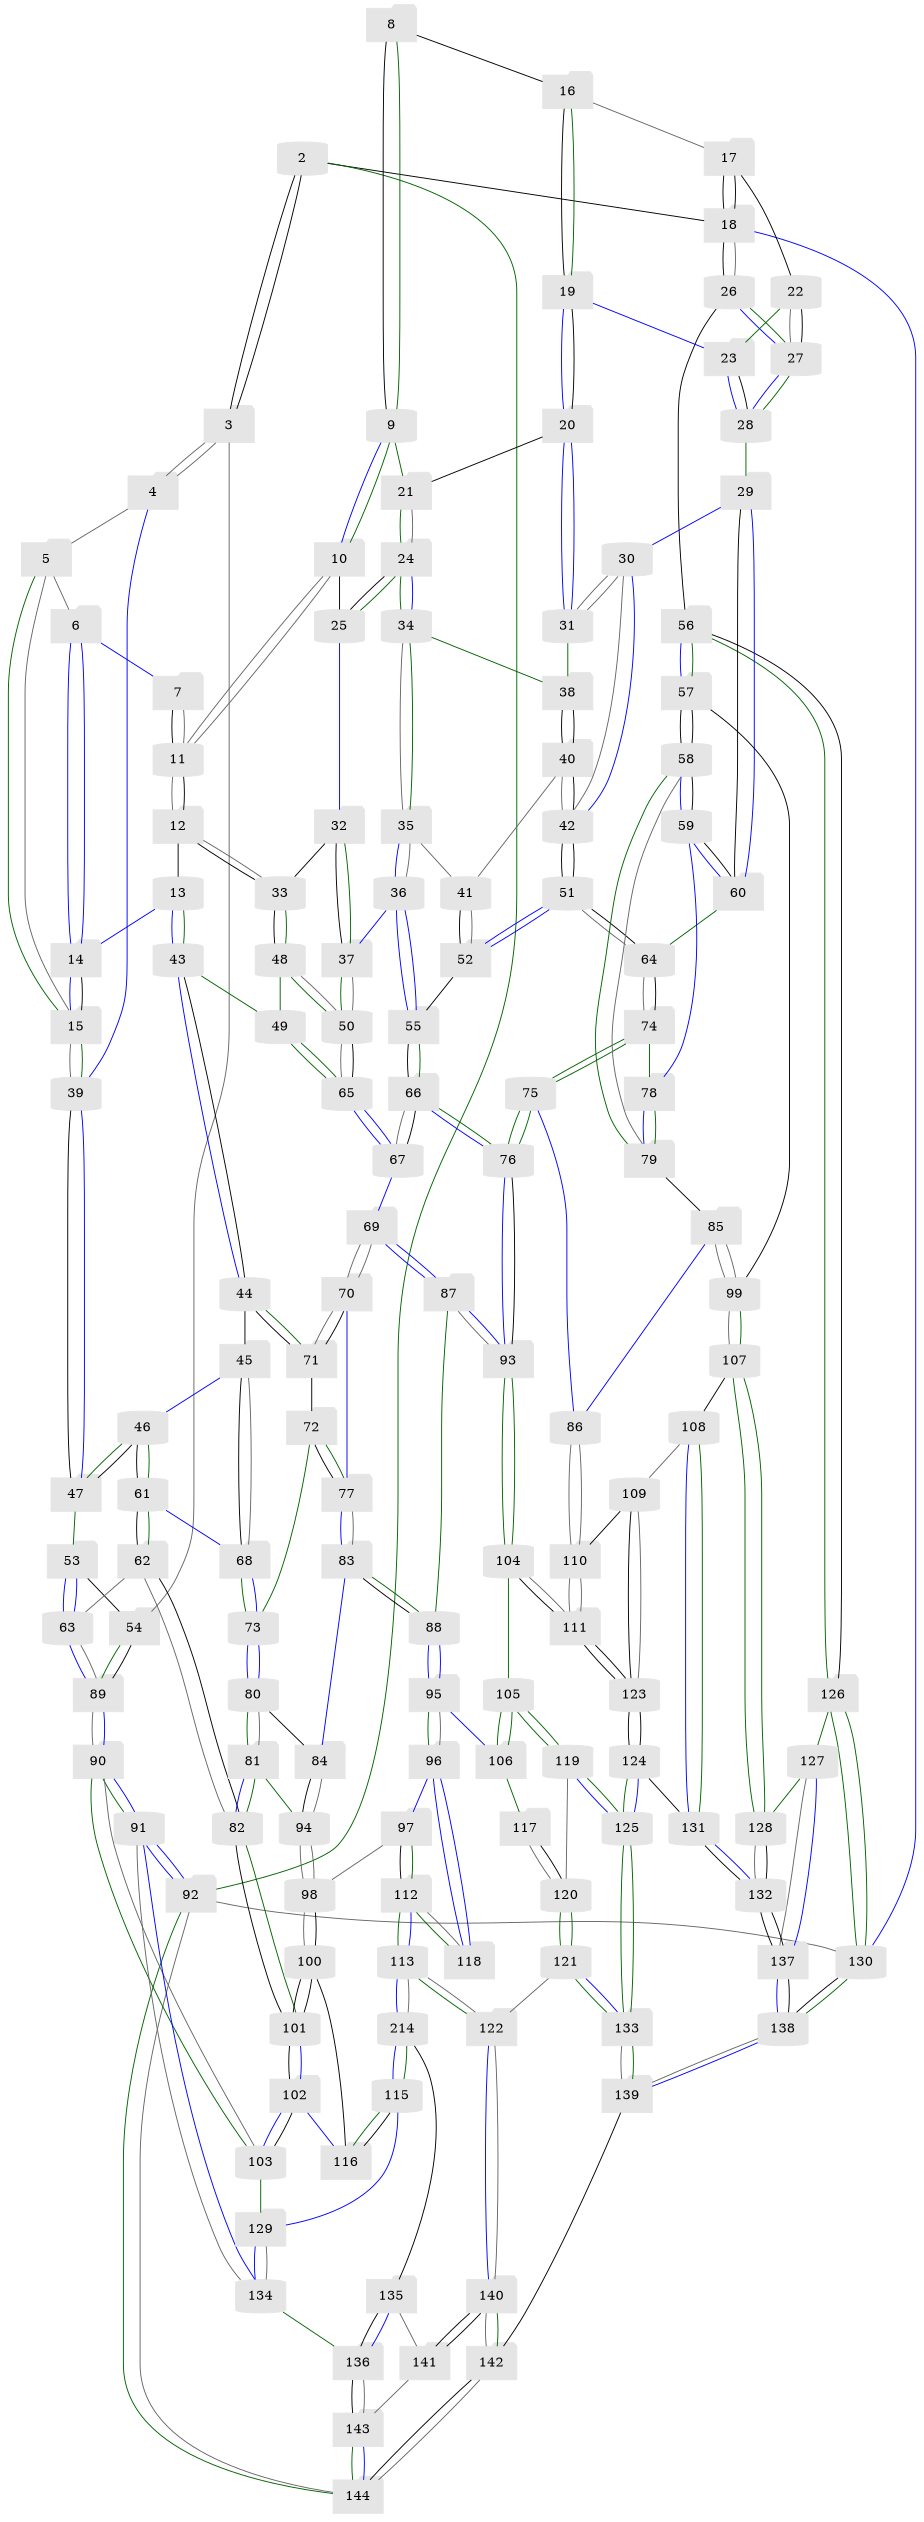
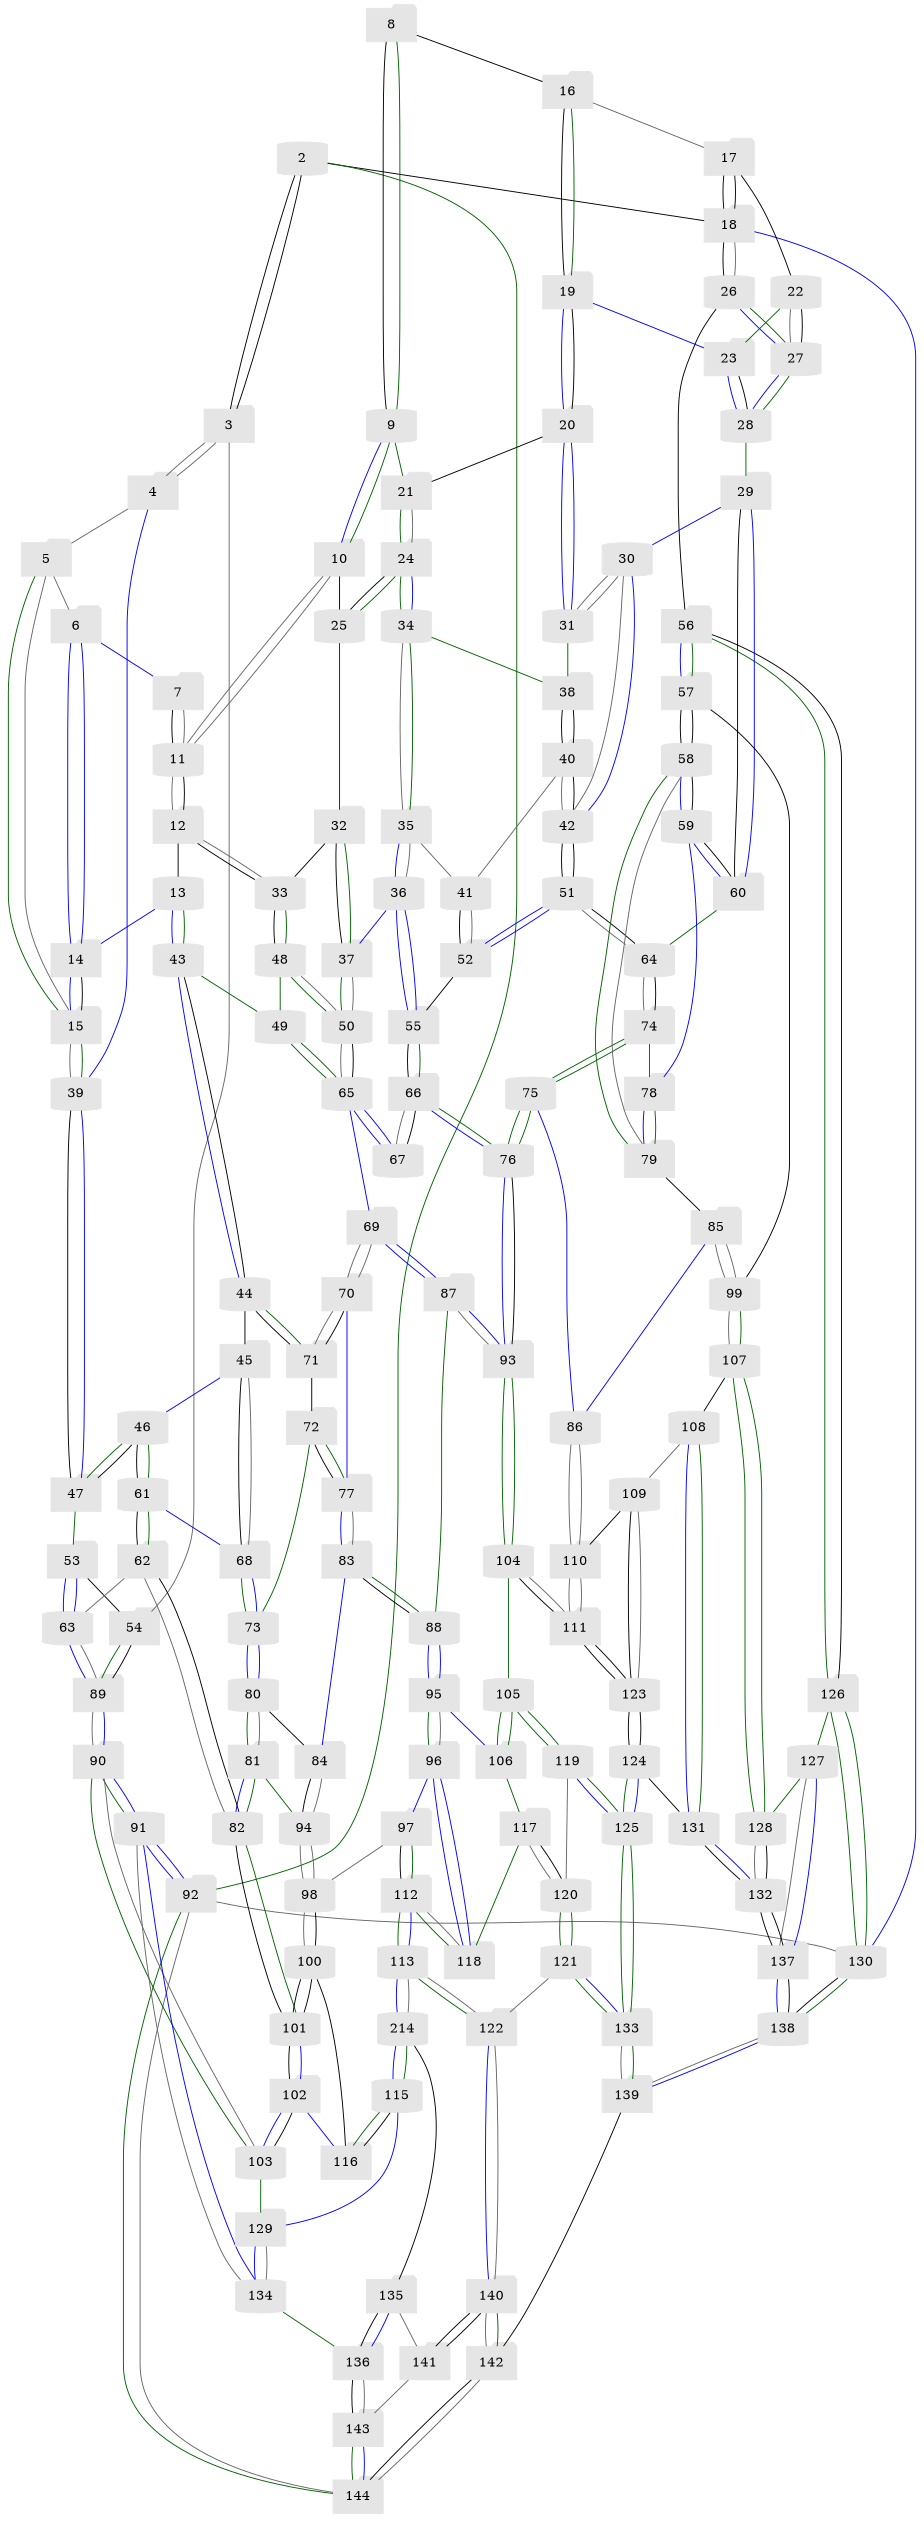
edge "67" -- "69": now "65" -- "69"
edge "117" -- "118": added
